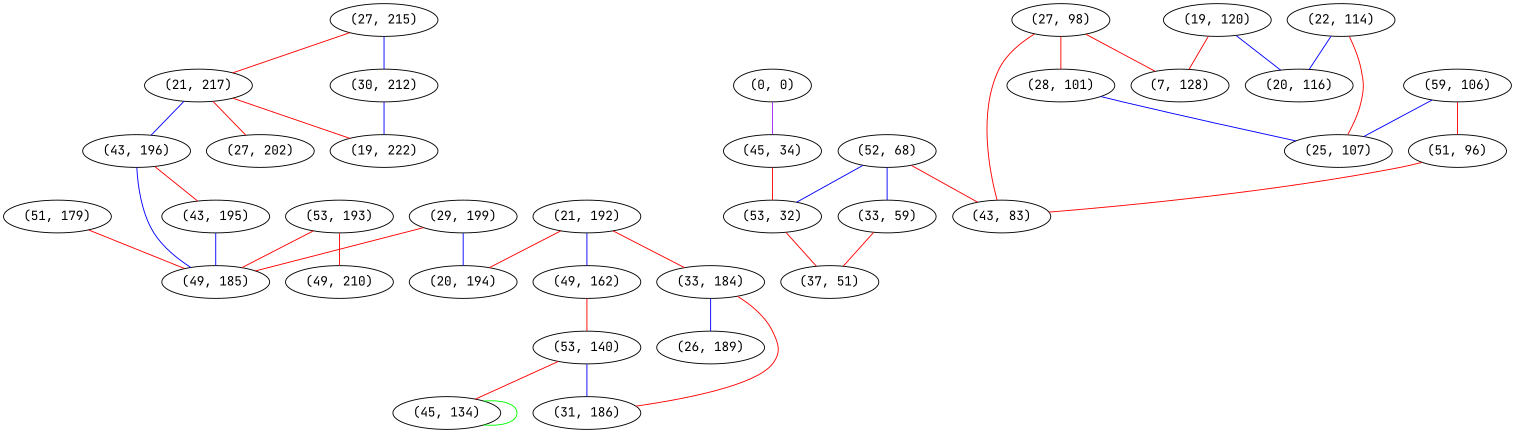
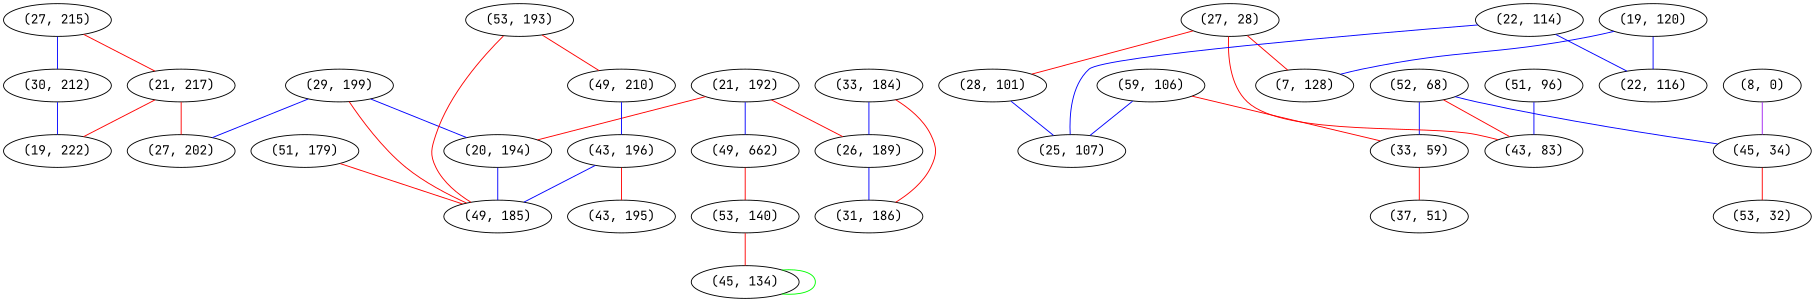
node "(27, 98)": label "(27, 98)" -> "(27, 28)"
edge "(19, 120)" -- "(7, 128)": color red -> blue
node "(0, 0)": label "(0, 0)" -> "(8, 0)"
node "(20, 116)": label "(20, 116)" -> "(22, 116)"
edge "(22, 114)" -- "(25, 107)": color red -> blue
edge "(21, 217)" -- "(43, 196)": now "(49, 210)" -- "(43, 196)"
edge "(29, 199)" -- "(27, 202)": added
edge "(59, 106)" -- "(51, 96)": now "(59, 106)" -- "(33, 59)"
edge "(52, 68)" -- "(53, 32)": now "(52, 68)" -- "(45, 34)"
edge "(51, 96)" -- "(43, 83)": color red -> blue
edge "(43, 195)" -- "(49, 185)": now "(20, 194)" -- "(49, 185)"
edge "(21, 192)" -- "(33, 184)": now "(21, 192)" -- "(26, 189)"
edge "(53, 32)" -- "(37, 51)": removed
node "(49, 162)": label "(49, 162)" -> "(49, 662)"
edge "(53, 140)" -- "(31, 186)": now "(26, 189)" -- "(31, 186)"
